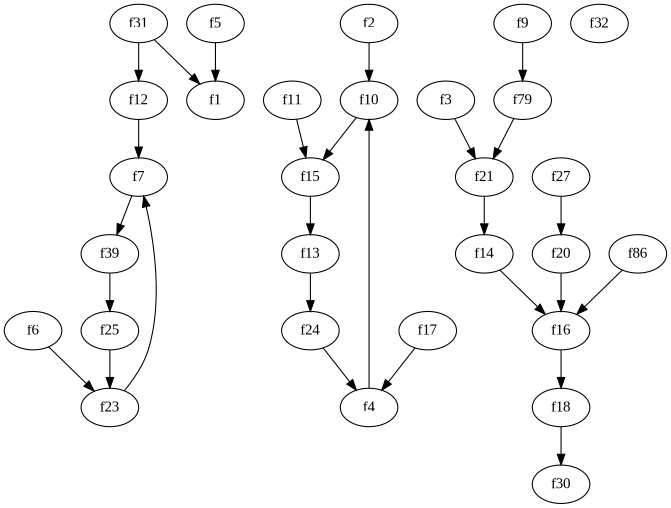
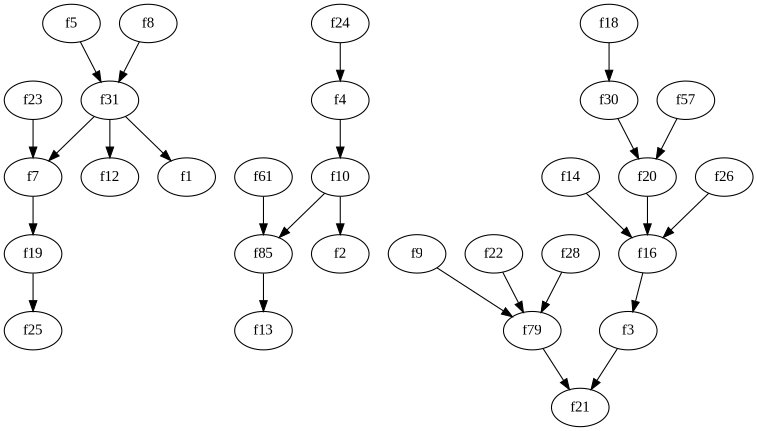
node "f8": added
node "f32": removed
edge "f5" -> "f1": now "f5" -> "f31"
edge "f2" -> "f10": reversed
node "f11": label "f11" -> "f61"
edge "f12" -> "f7": now "f31" -> "f7"
edge "f30" -> "f20": added
node "f15": label "f15" -> "f85"
node "f27": label "f27" -> "f57"
edge "f21" -> "f14": removed
node "f39": label "f39" -> "f19"
node "f22": added
node "f28": added
node "f86": label "f86" -> "f26"
edge "f13" -> "f24": removed
node "f6": removed
node "f17": removed
edge "f25" -> "f23": removed
edge "f16" -> "f18": now "f16" -> "f3"
